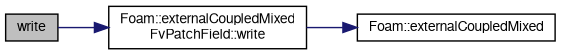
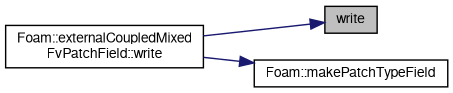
edge "write" -> "Foam::externalCoupledMixed FvPatchField::write": reversed
node "Foam::externalCoupledMixed": label "Foam::externalCoupledMixed" -> "Foam::makePatchTypeField"
